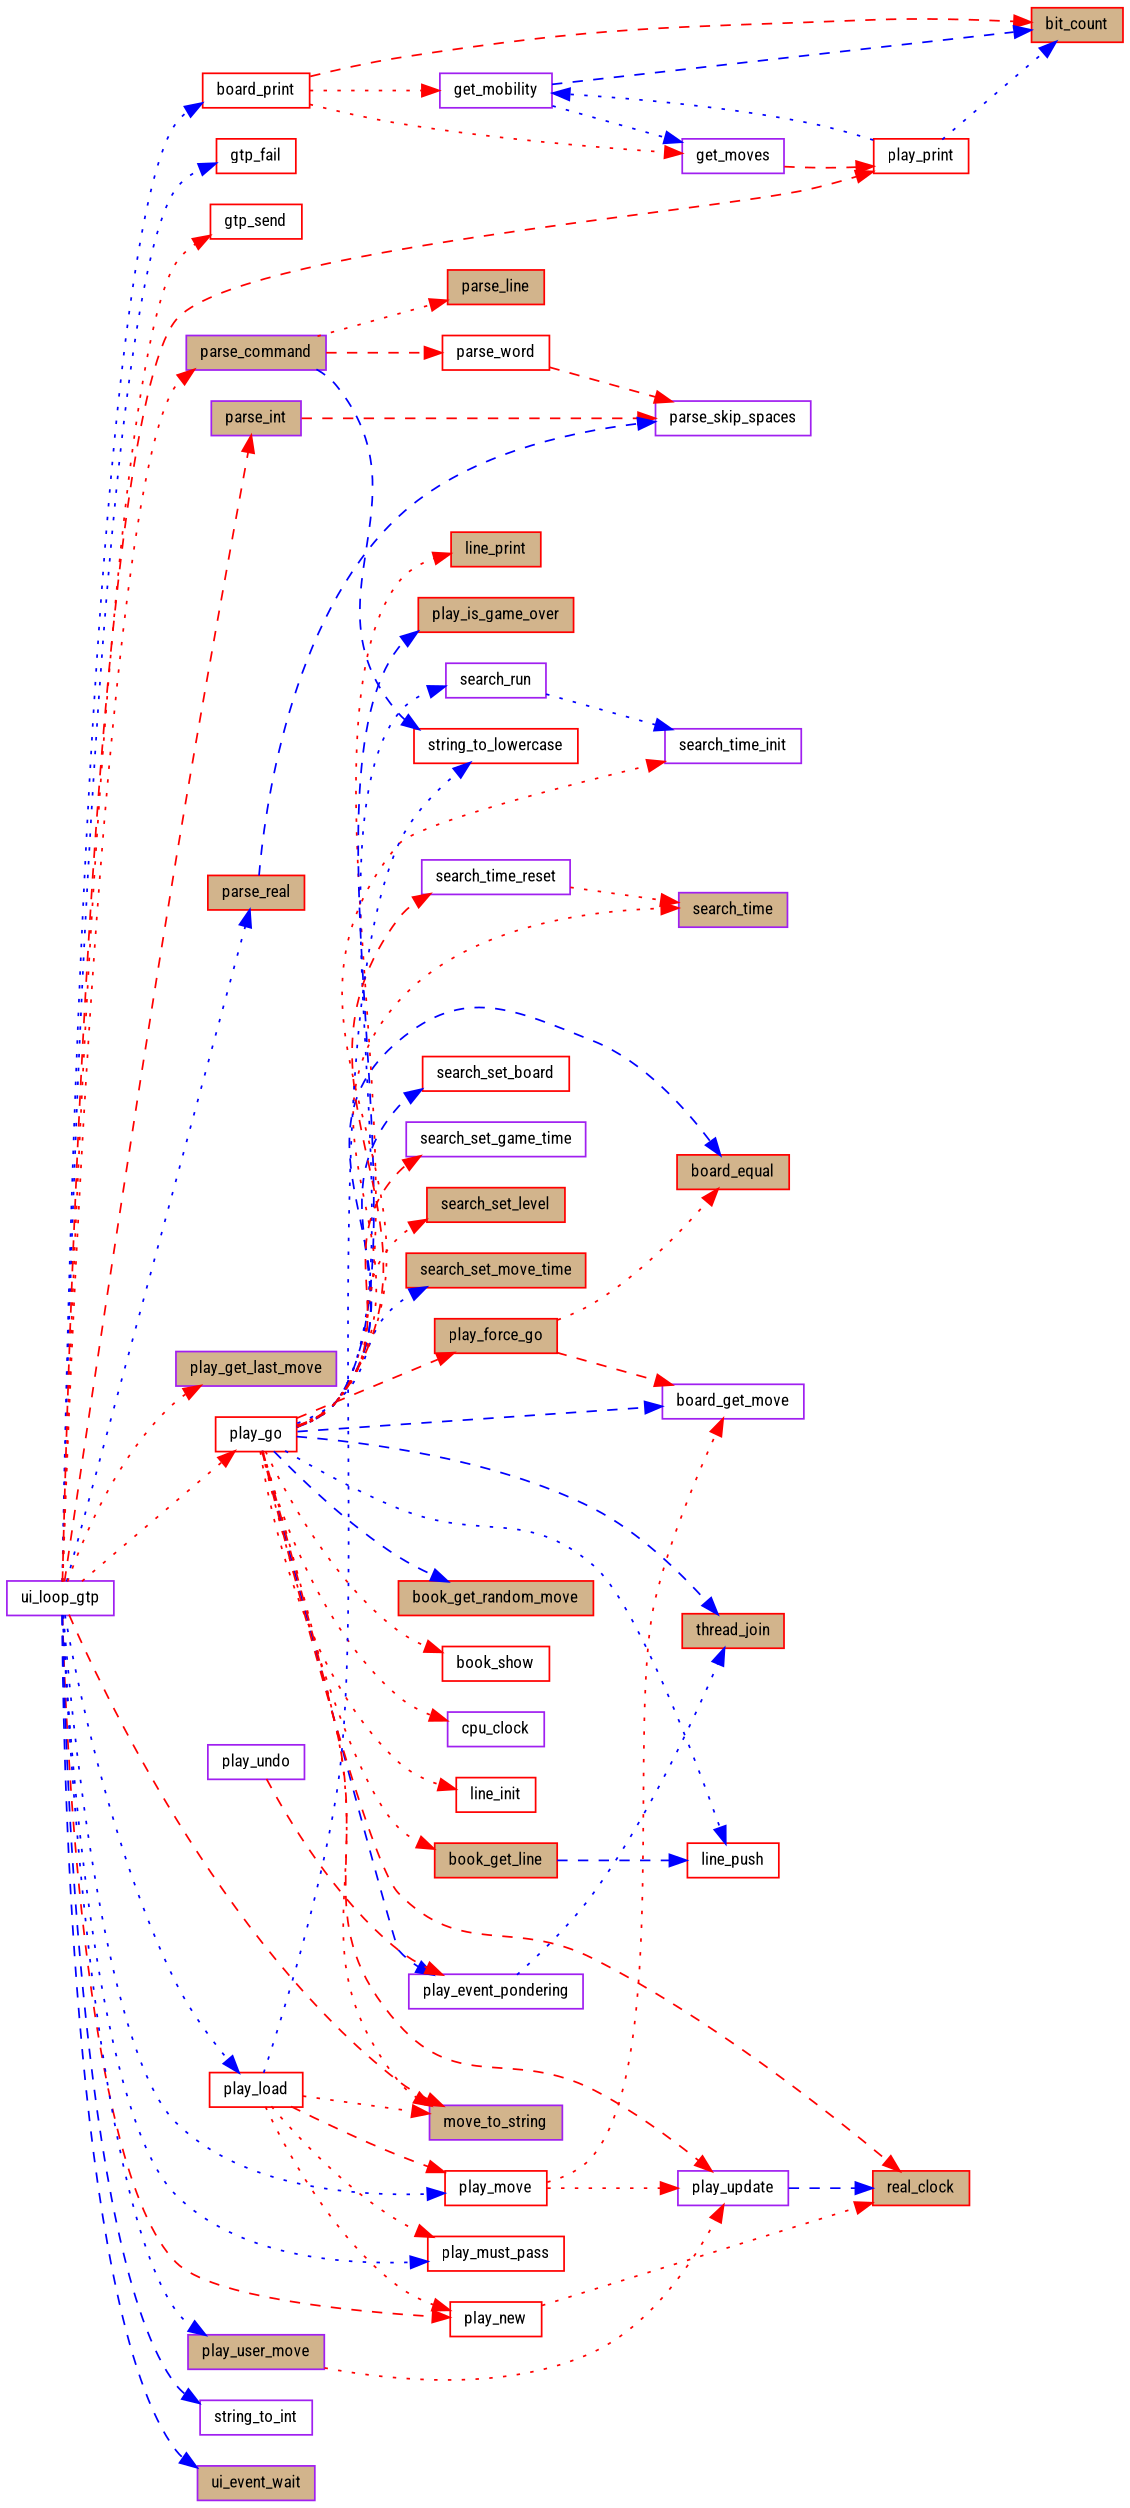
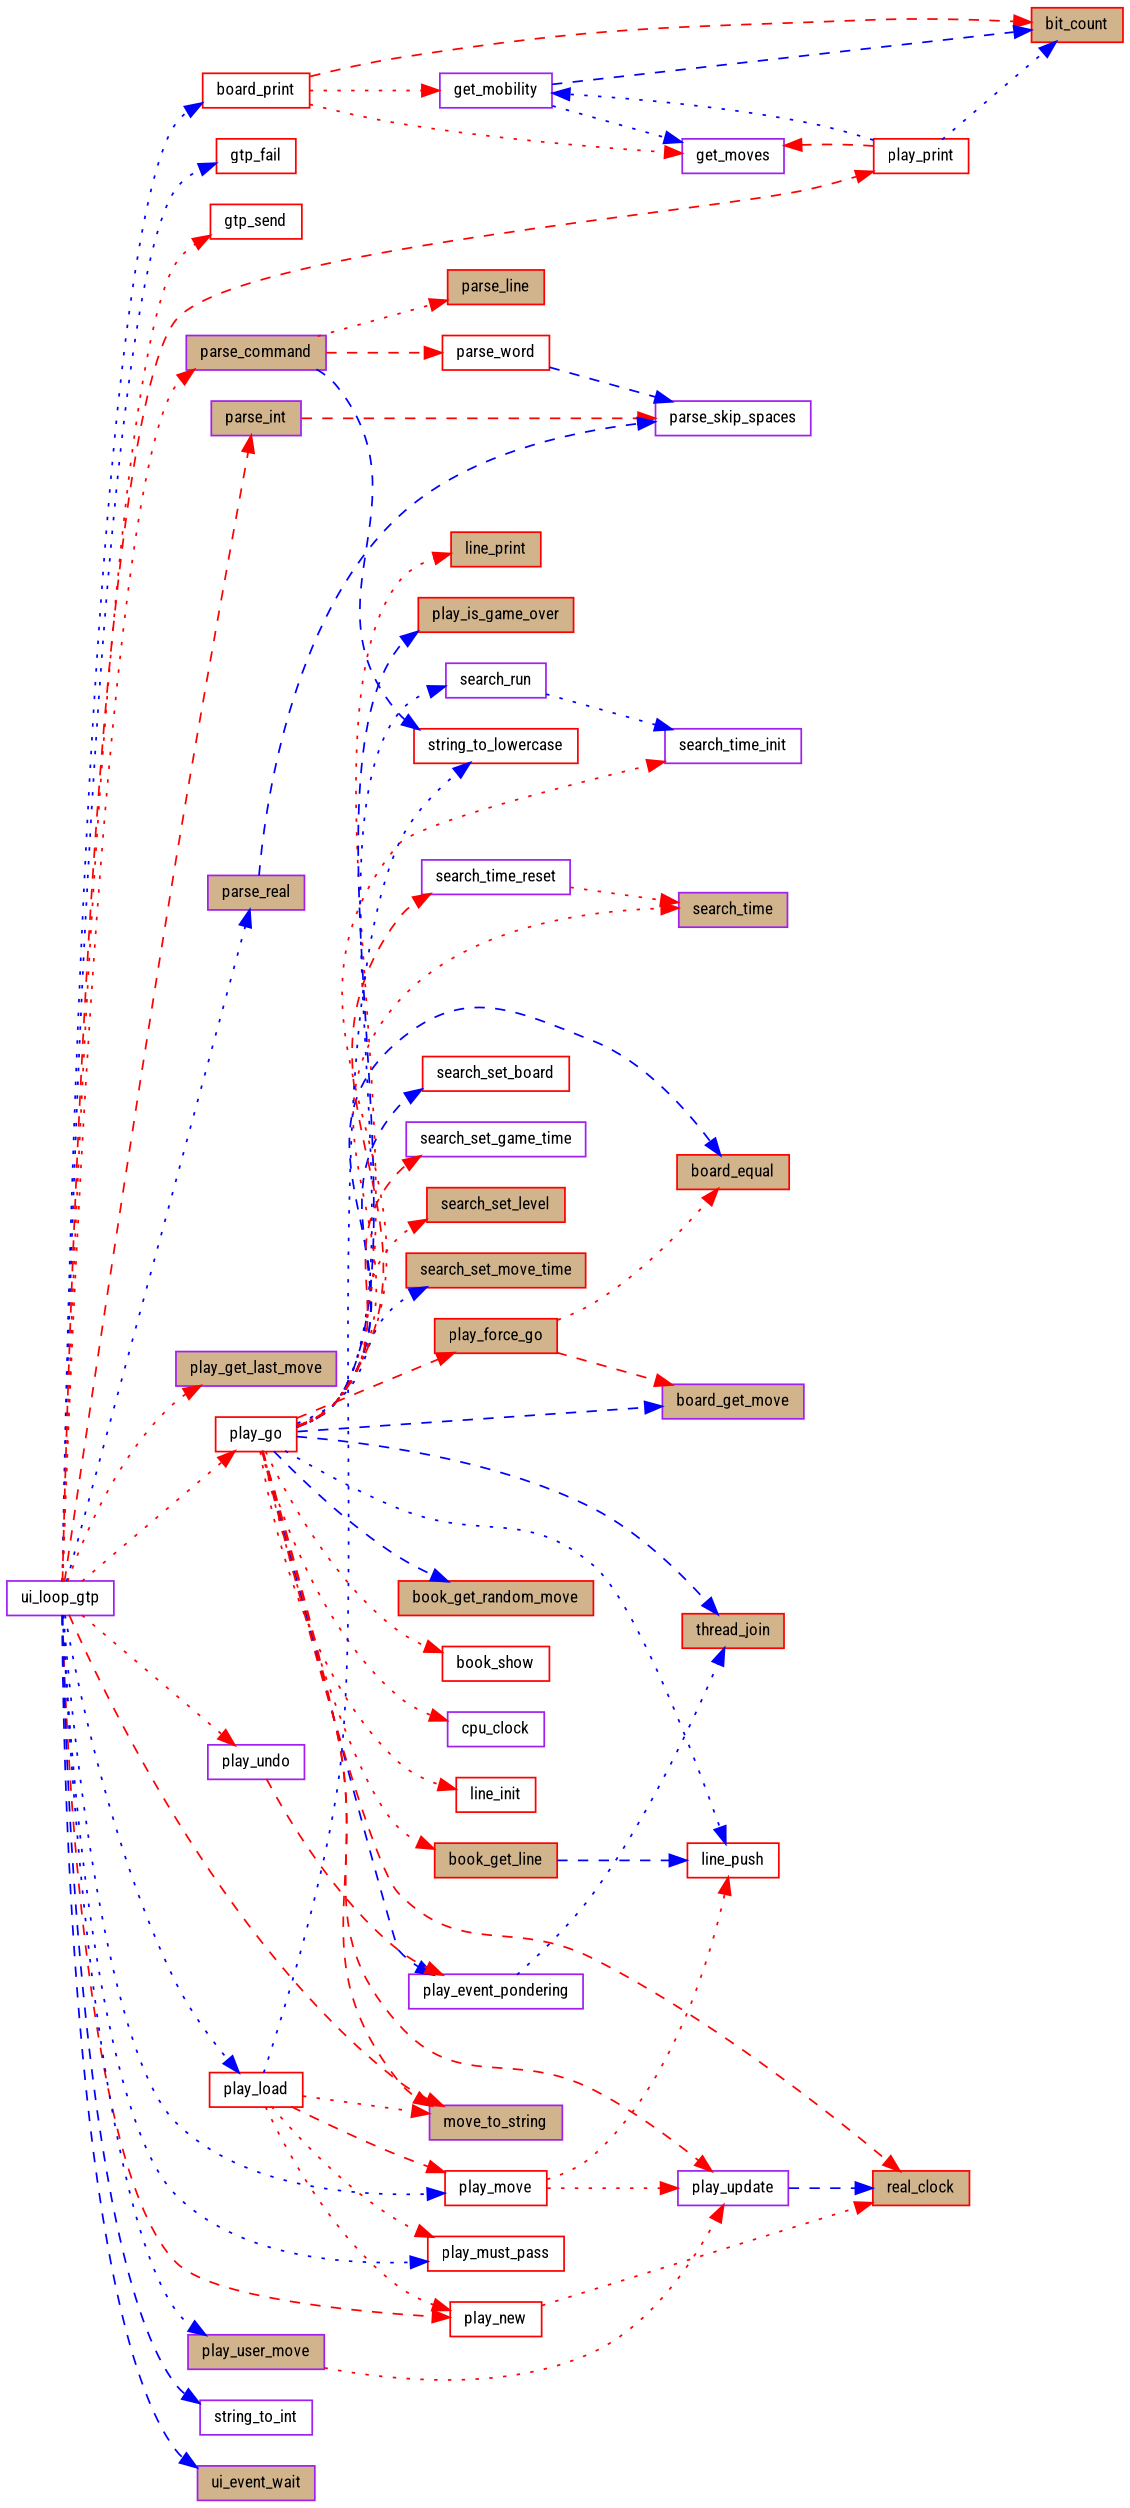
edge "get_moves" -> "play_print": reversed
edge "parse_word" -> "parse_skip_spaces": color red -> blue
node "parse_real": color red -> purple
node "board_get_move": fillcolor white -> tan
edge "ui_loop_gtp" -> "play_undo": added
edge "play_go" -> "move_to_string": style dotted -> dashed
edge "play_move" -> "board_get_move": now "play_move" -> "line_push"
